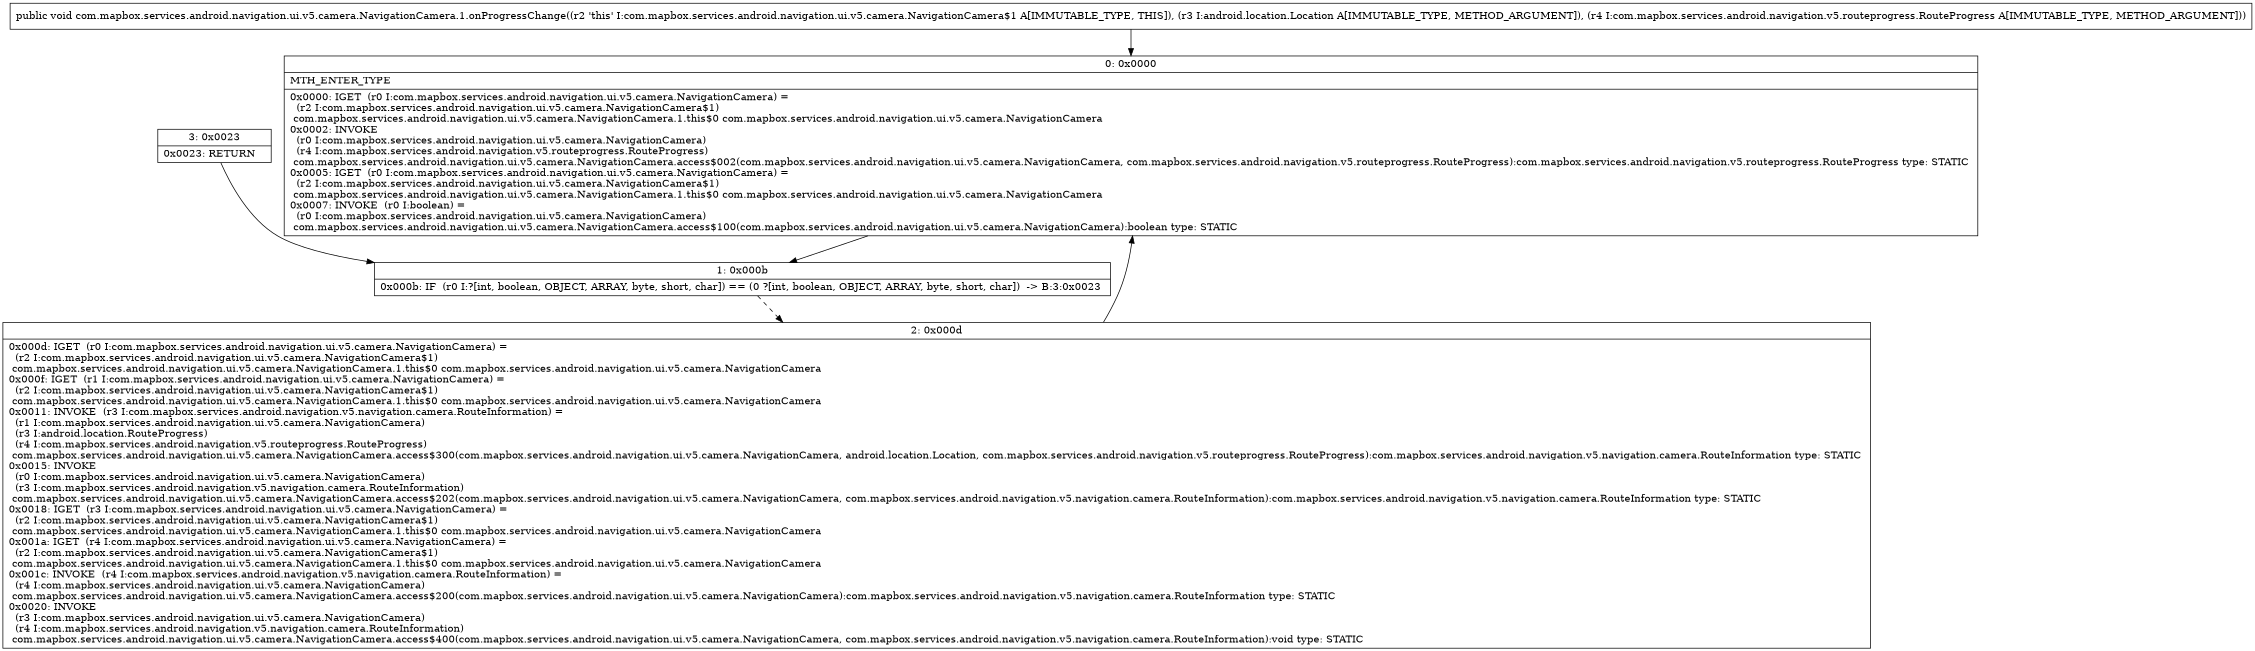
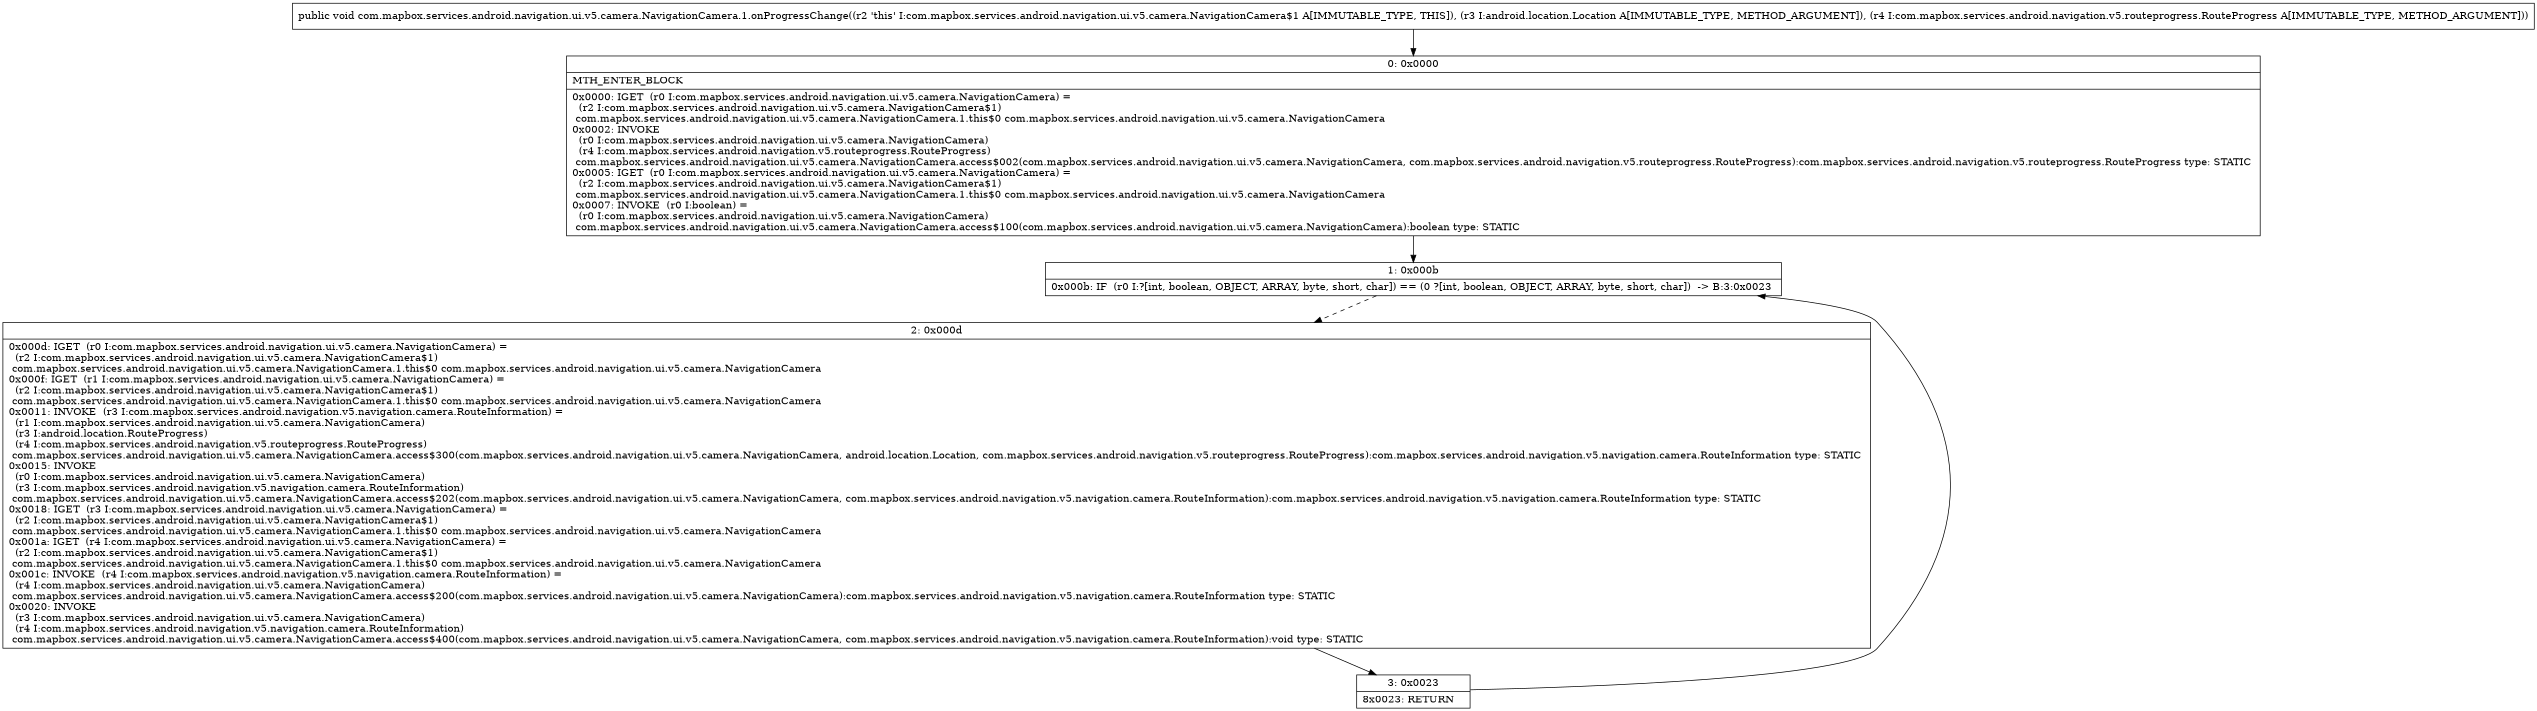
node "0: 0x0000": text "MTH_ENTER_TYPE" -> "MTH_ENTER_BLOCK"
node "3: 0x0023": text "0x0023: RETURN" -> "8x0023: RETURN"
edge "2: 0x000d" -> "0: 0x0000": now "2: 0x000d" -> "3: 0x0023"
